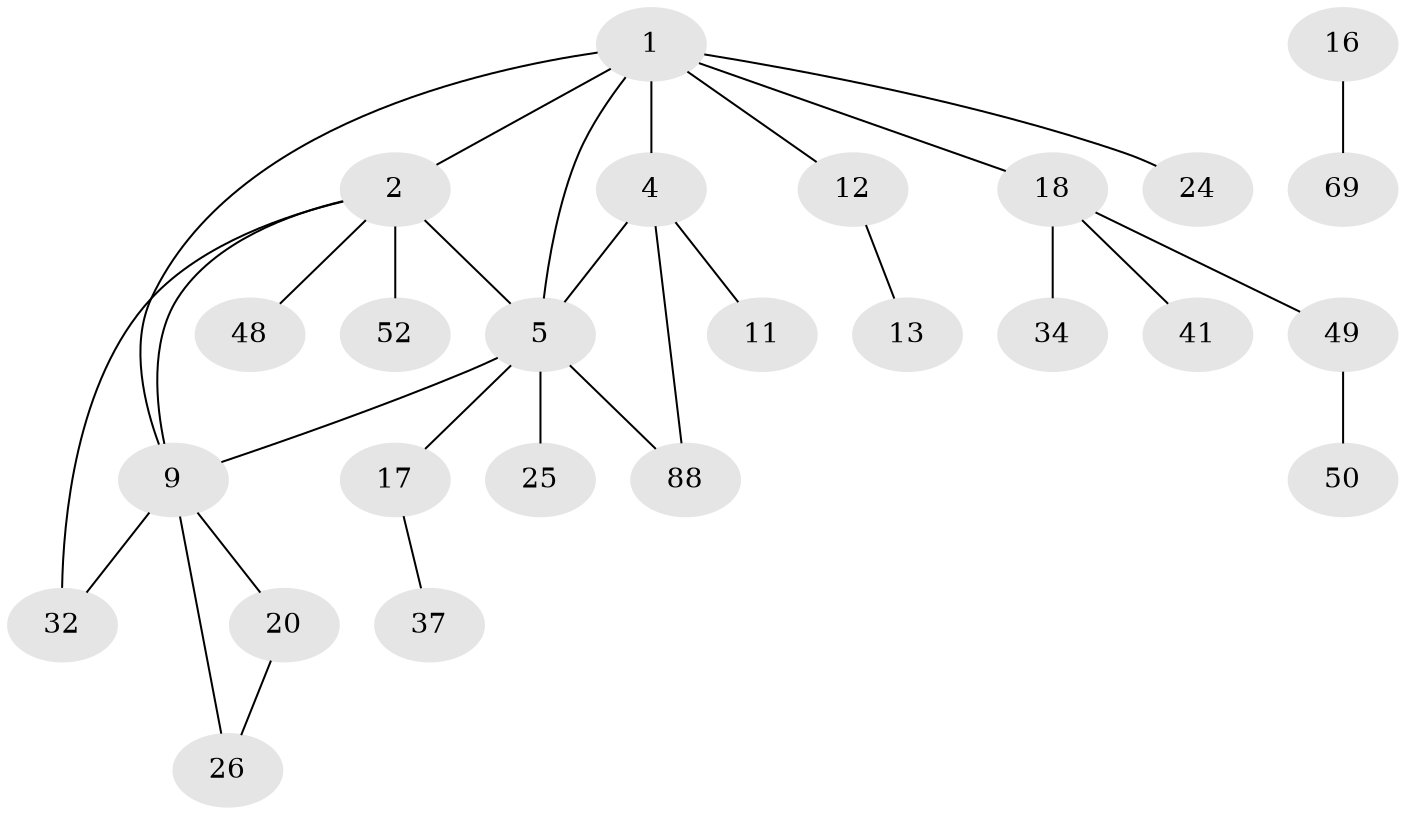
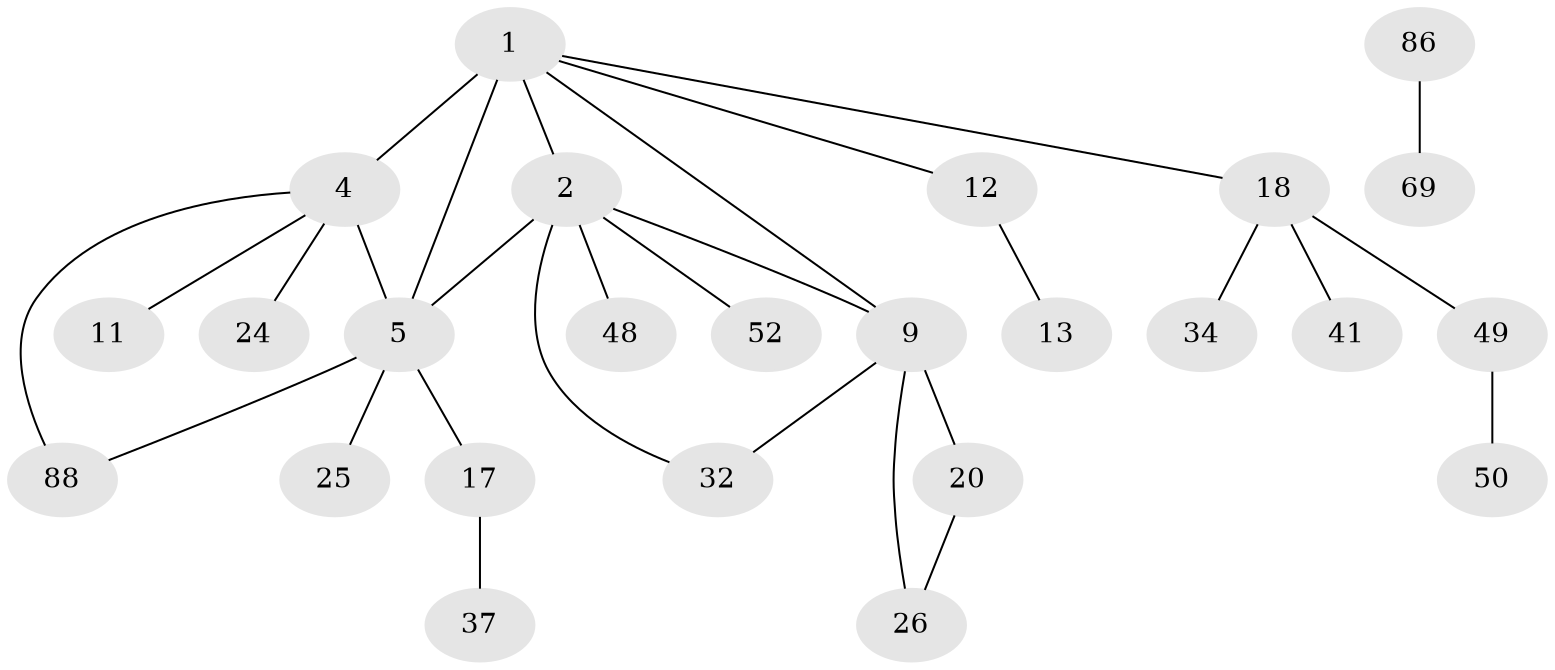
node "16": label "16" -> "86"
edge "1" -- "24": now "4" -- "24"
edge "5" -- "9": removed
